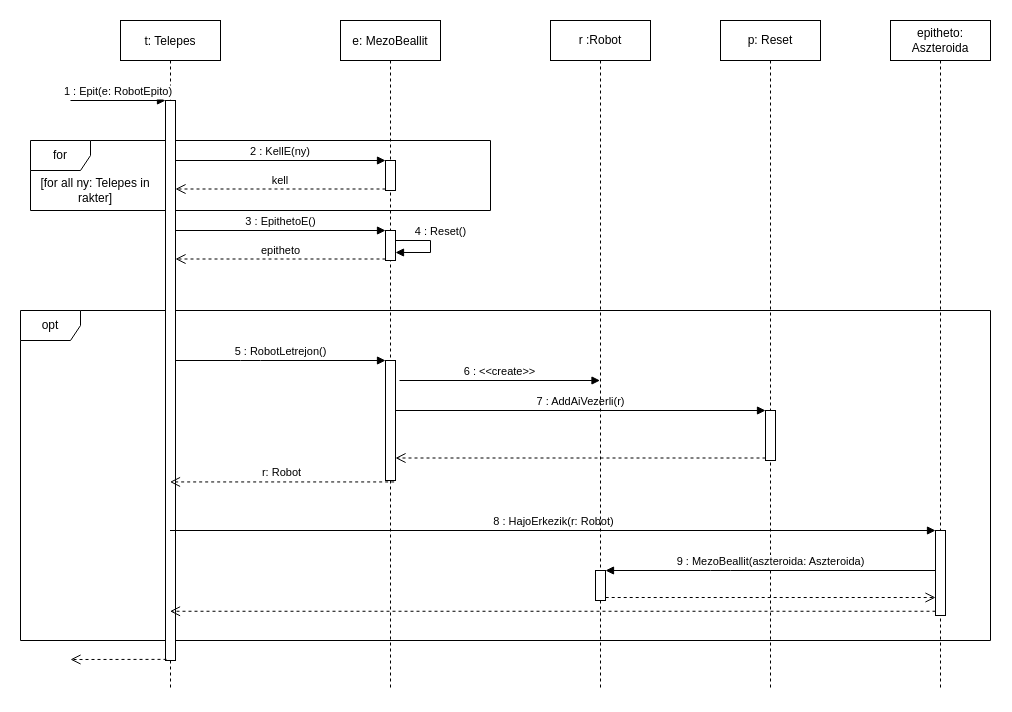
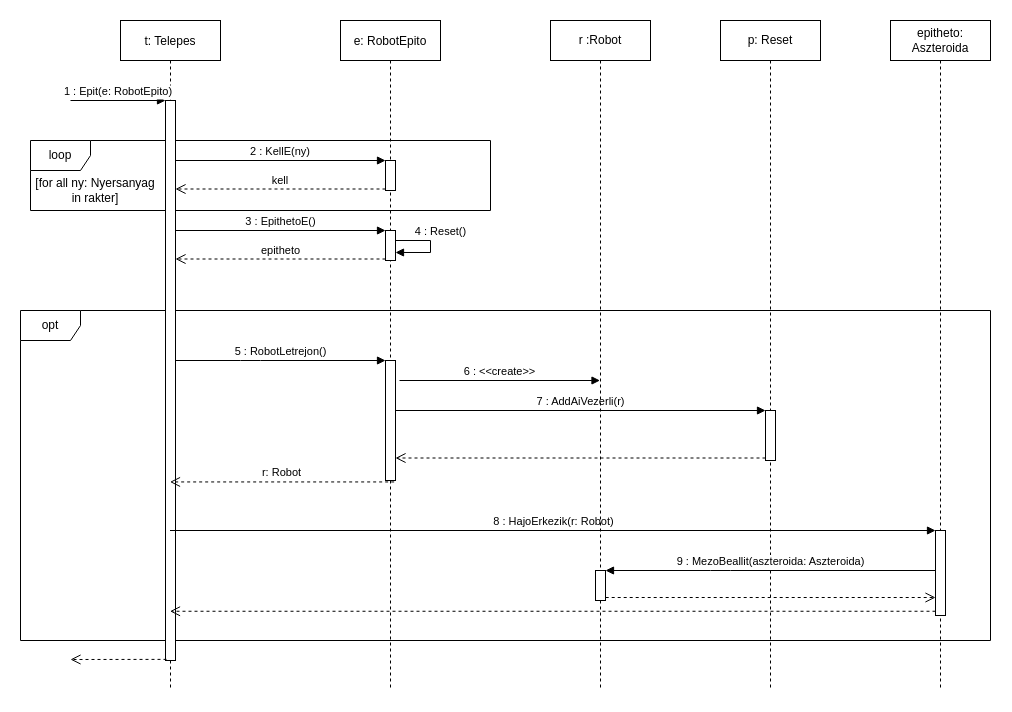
node "e: MezoBeallit": label "e: MezoBeallit" -> "e: RobotEpito"
node "for": label "for" -> "loop"
node "[for all ny: Telepes in rakter]": label "[for all ny: Telepes in rakter]" -> "[for all ny: Nyersanyag in rakter]"
